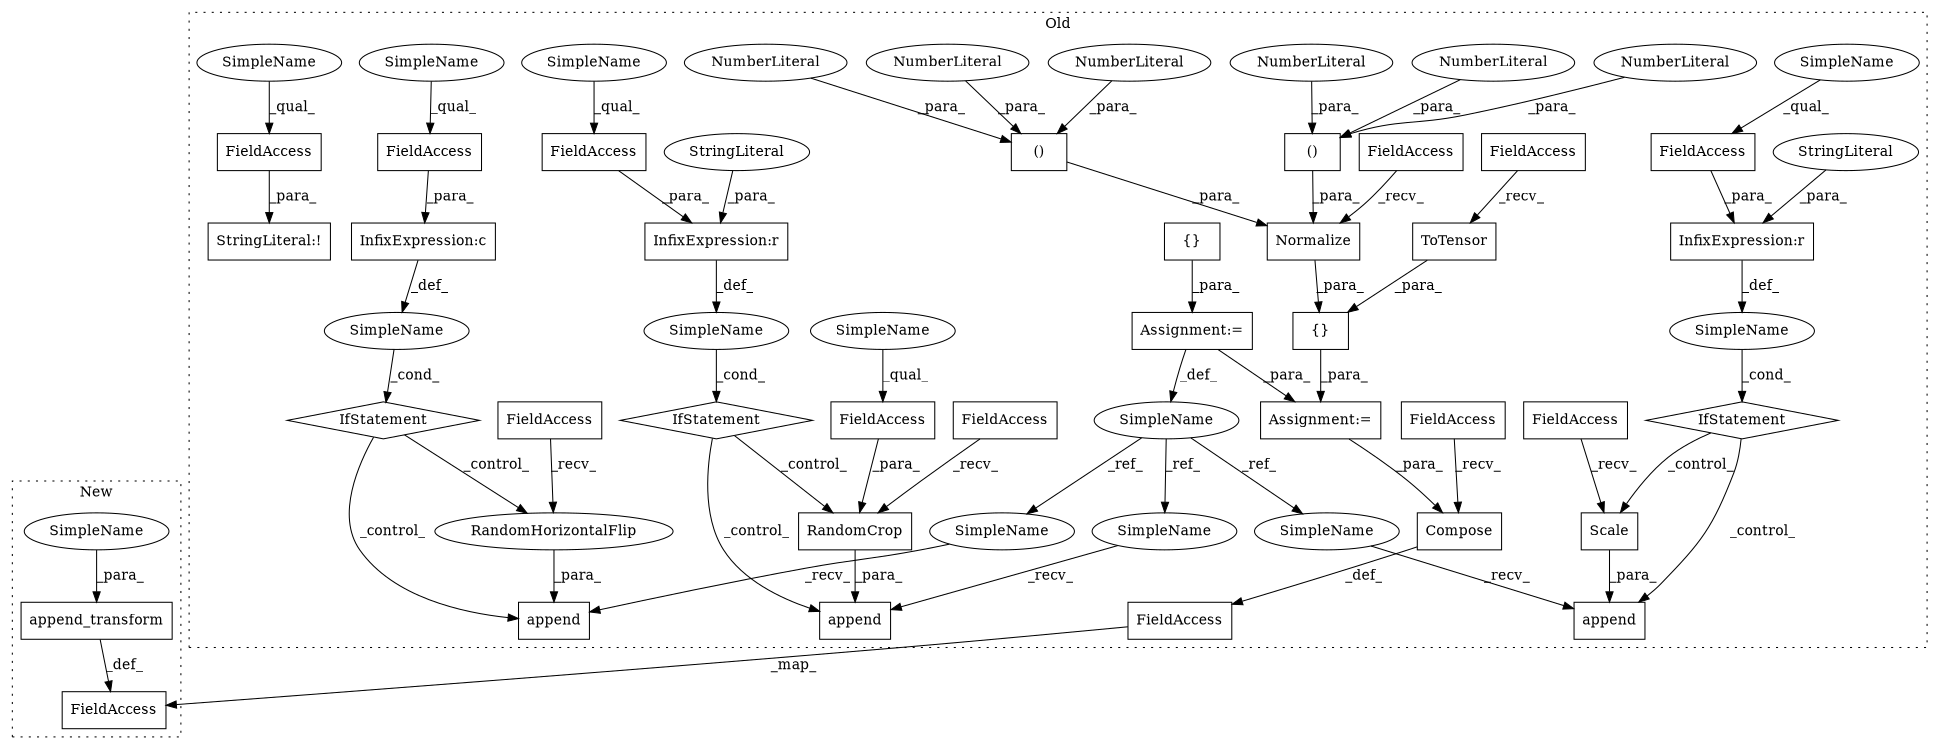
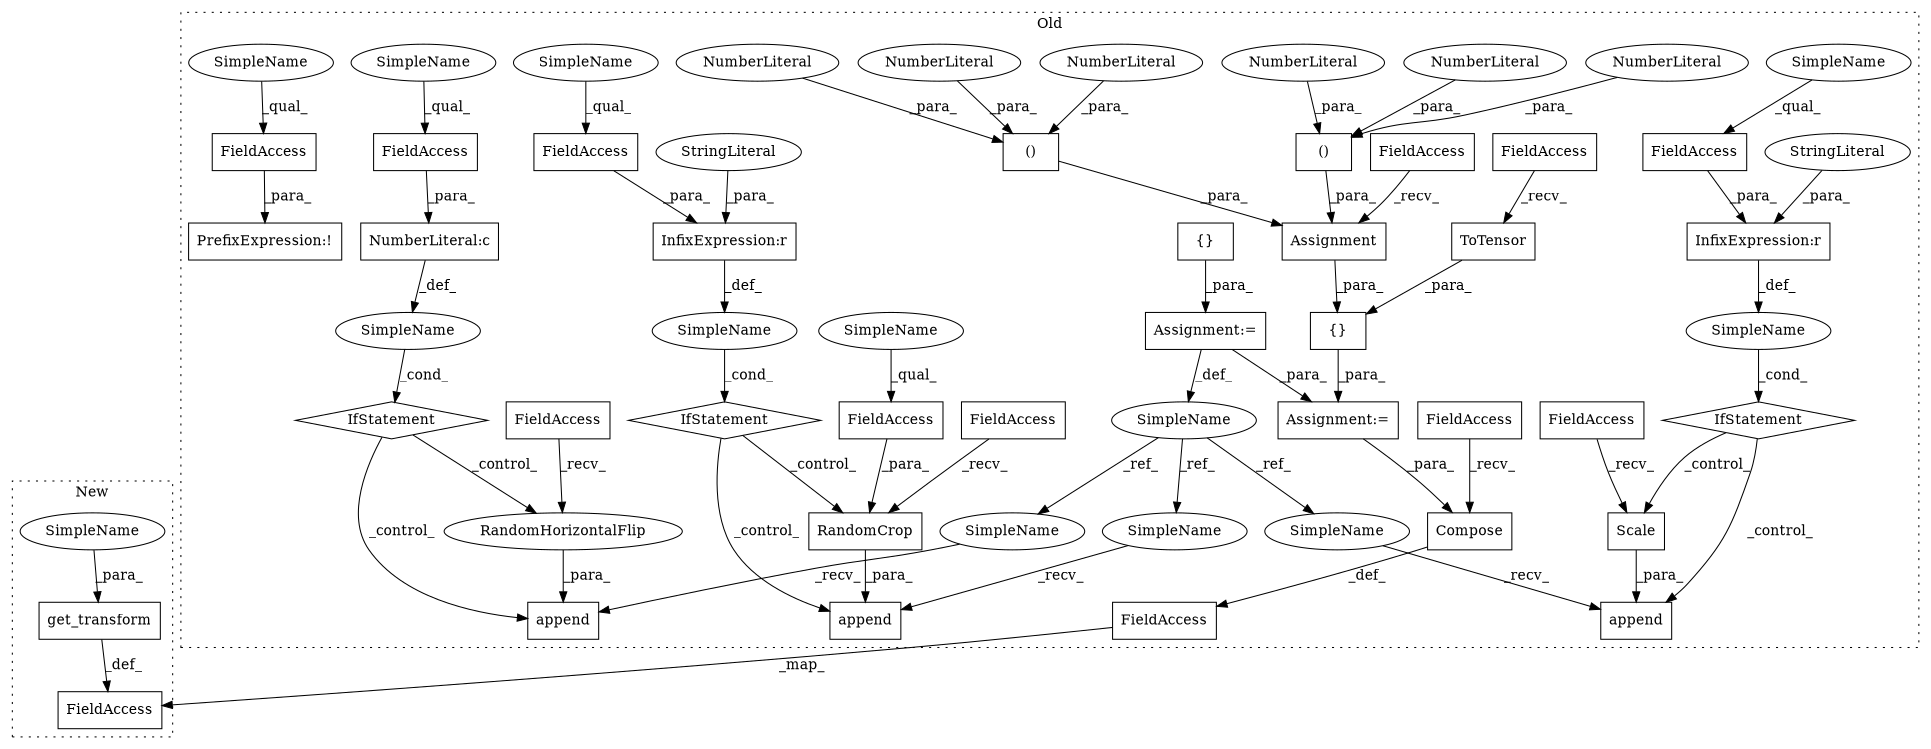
node "StringLiteral:!": label "StringLiteral:!" -> "PrefixExpression:!"
node "InfixExpression:c": label "InfixExpression:c" -> "NumberLiteral:c"
node "Normalize": label "Normalize" -> "Assignment"
node "append_transform": label "append_transform" -> "get_transform"
